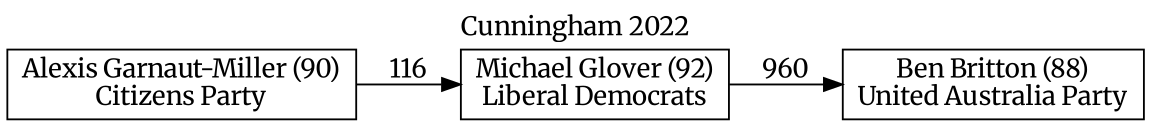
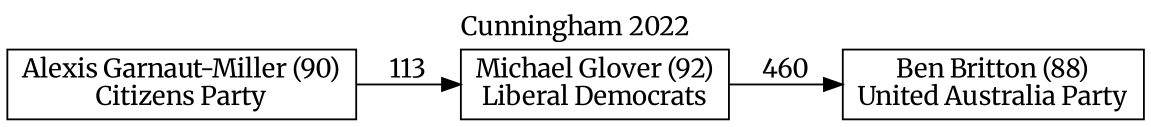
edge "Alexis Garnaut-Miller (90) Citizens Party" -> "Michael Glover (92) Liberal Democrats": label "116" -> "113"
edge "Michael Glover (92) Liberal Democrats" -> "Ben Britton (88) United Australia Party": label "960" -> "460"
